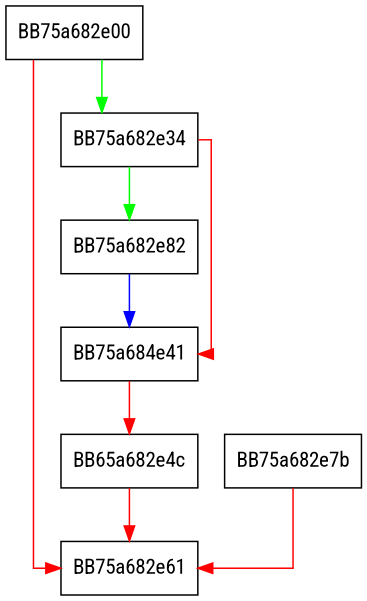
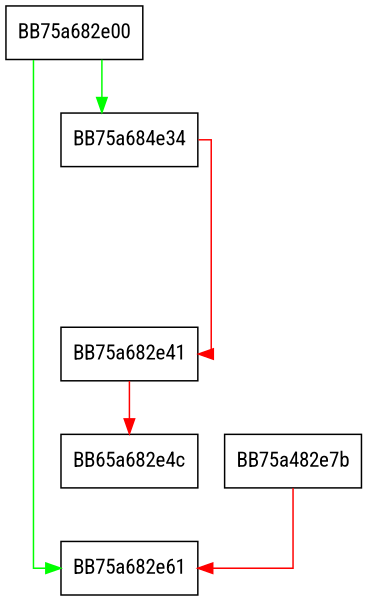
node "BB75a682e34": label "BB75a682e34" -> "BB75a684e34"
node "BB75a682e82": removed
edge "BB75a682e00" -> "BB75a682e61": color red -> green
node "BB75a684e41": label "BB75a684e41" -> "BB75a682e41"
node "BB75a682e7b": label "BB75a682e7b" -> "BB75a482e7b"
edge "BB65a682e4c" -> "BB75a682e61": removed
